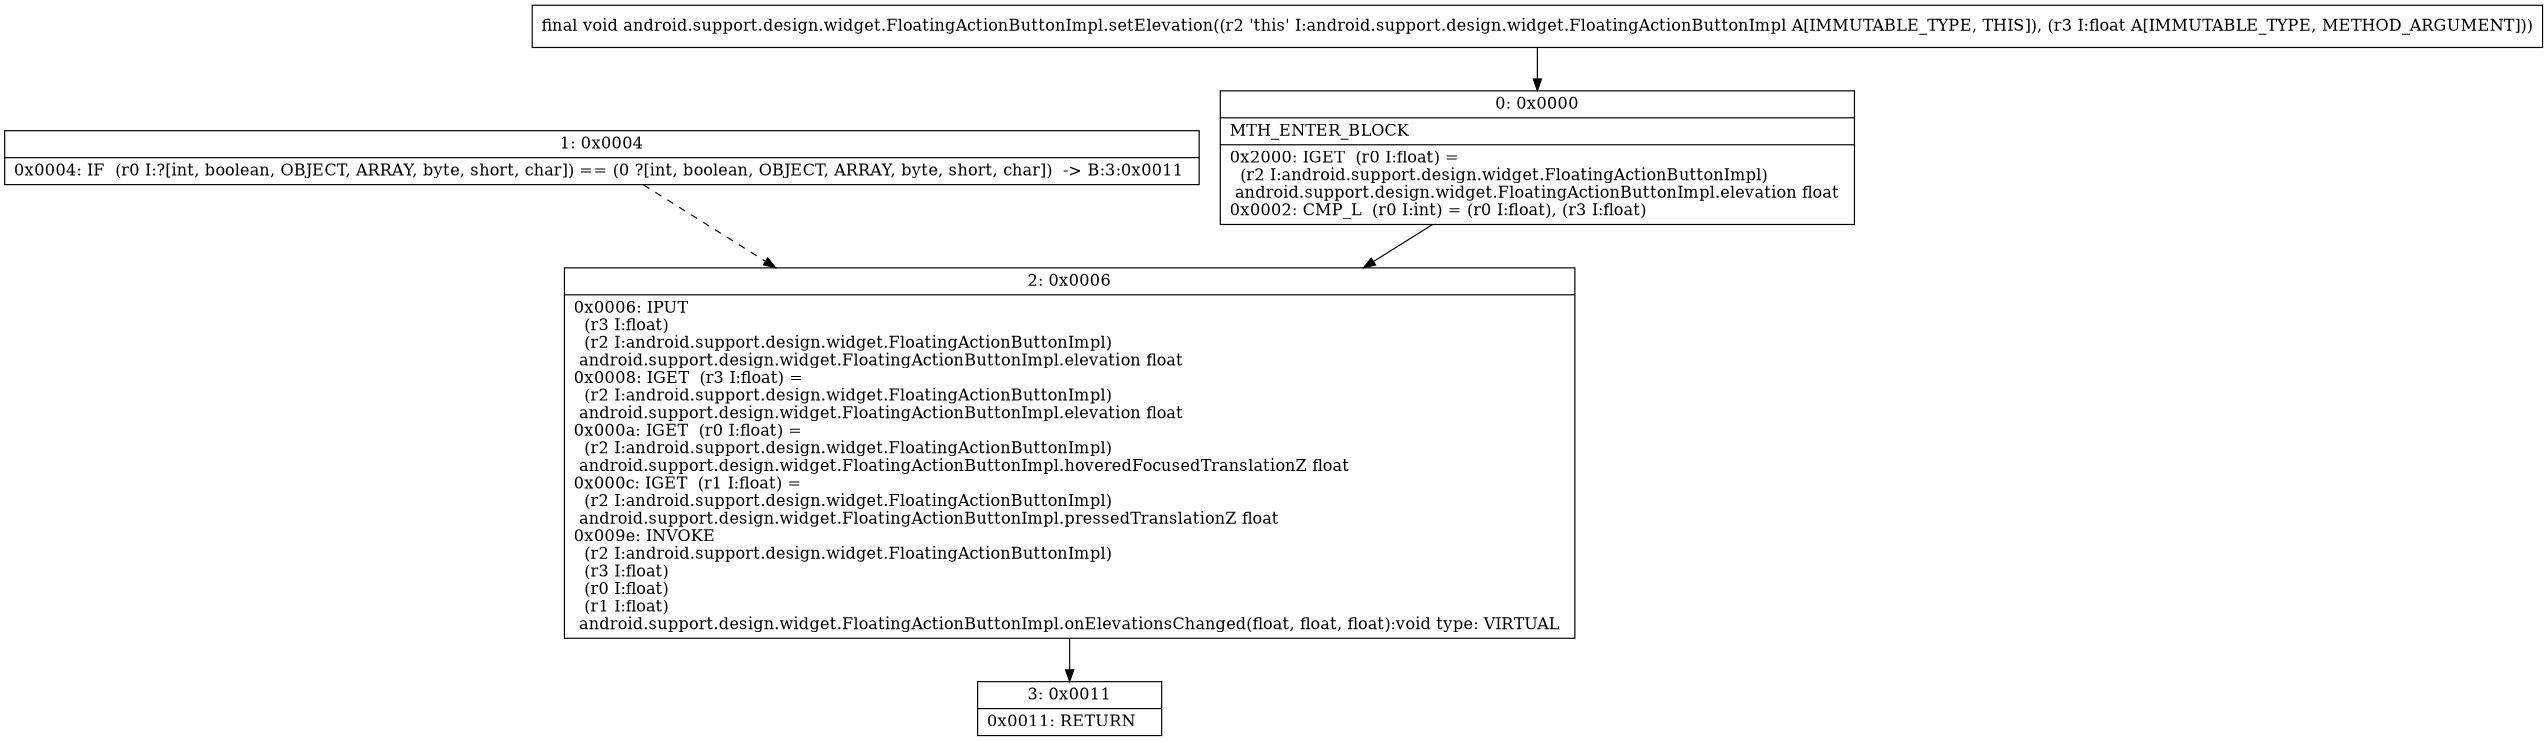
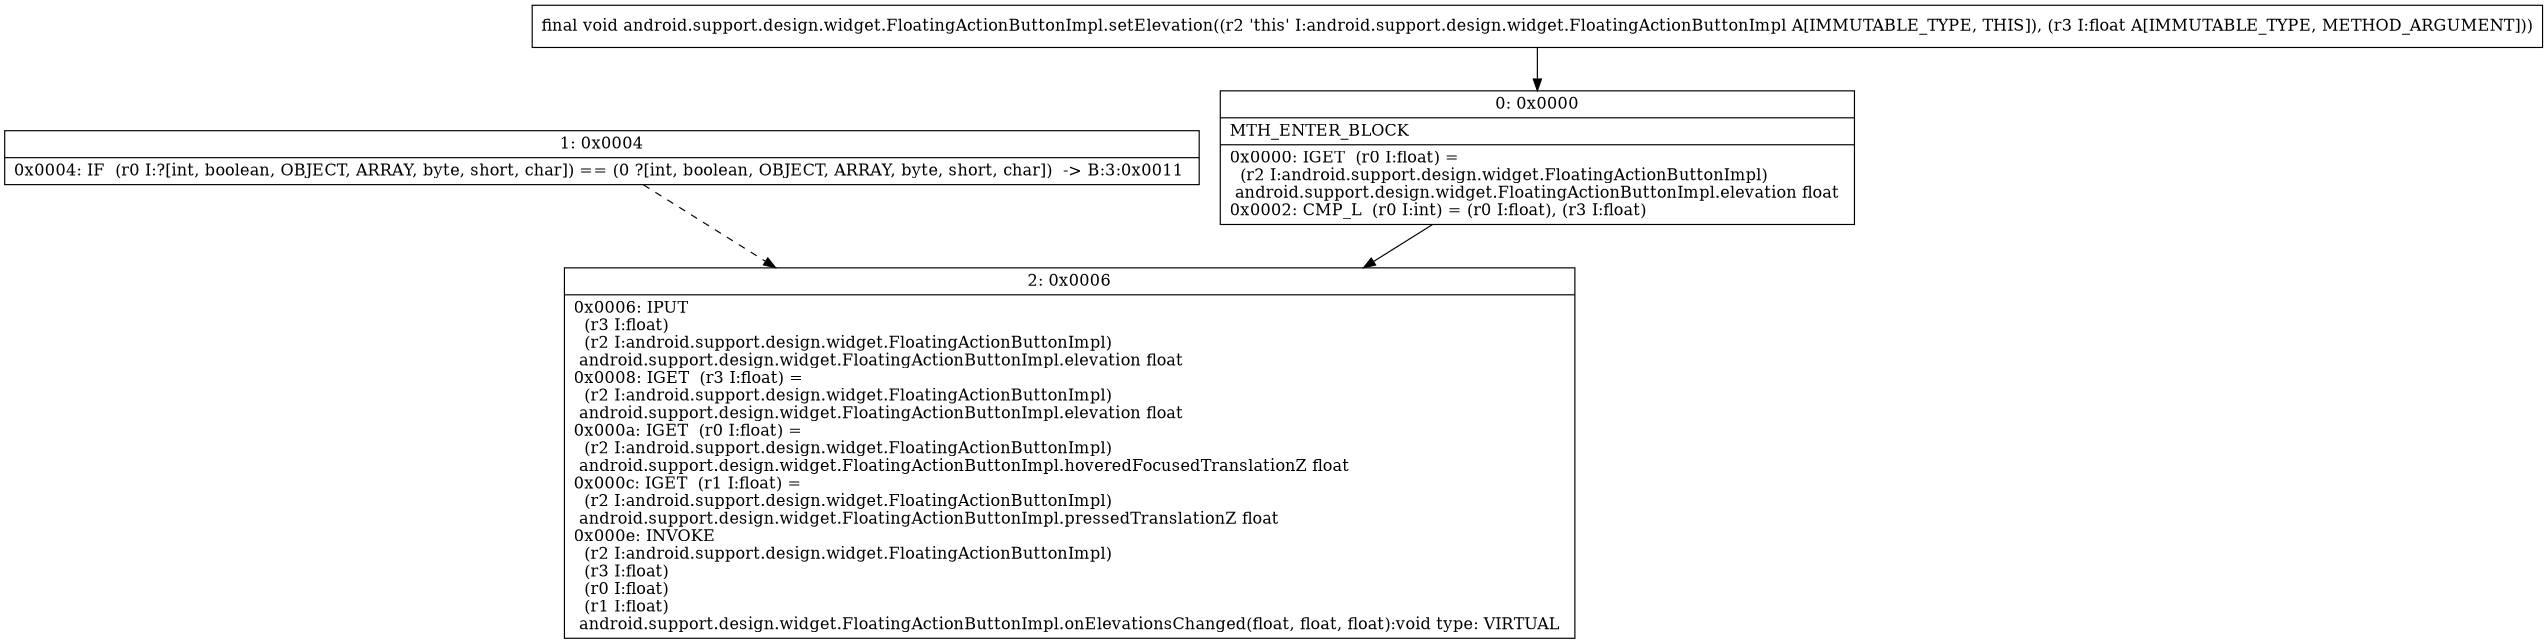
node "0: 0x0000": text "0x2000: IGET  (r0 I:float) =" -> "0x0000: IGET  (r0 I:float) ="
node "2: 0x0006": text "0x009e: INVOKE" -> "0x000e: INVOKE"
node "3: 0x0011": removed
